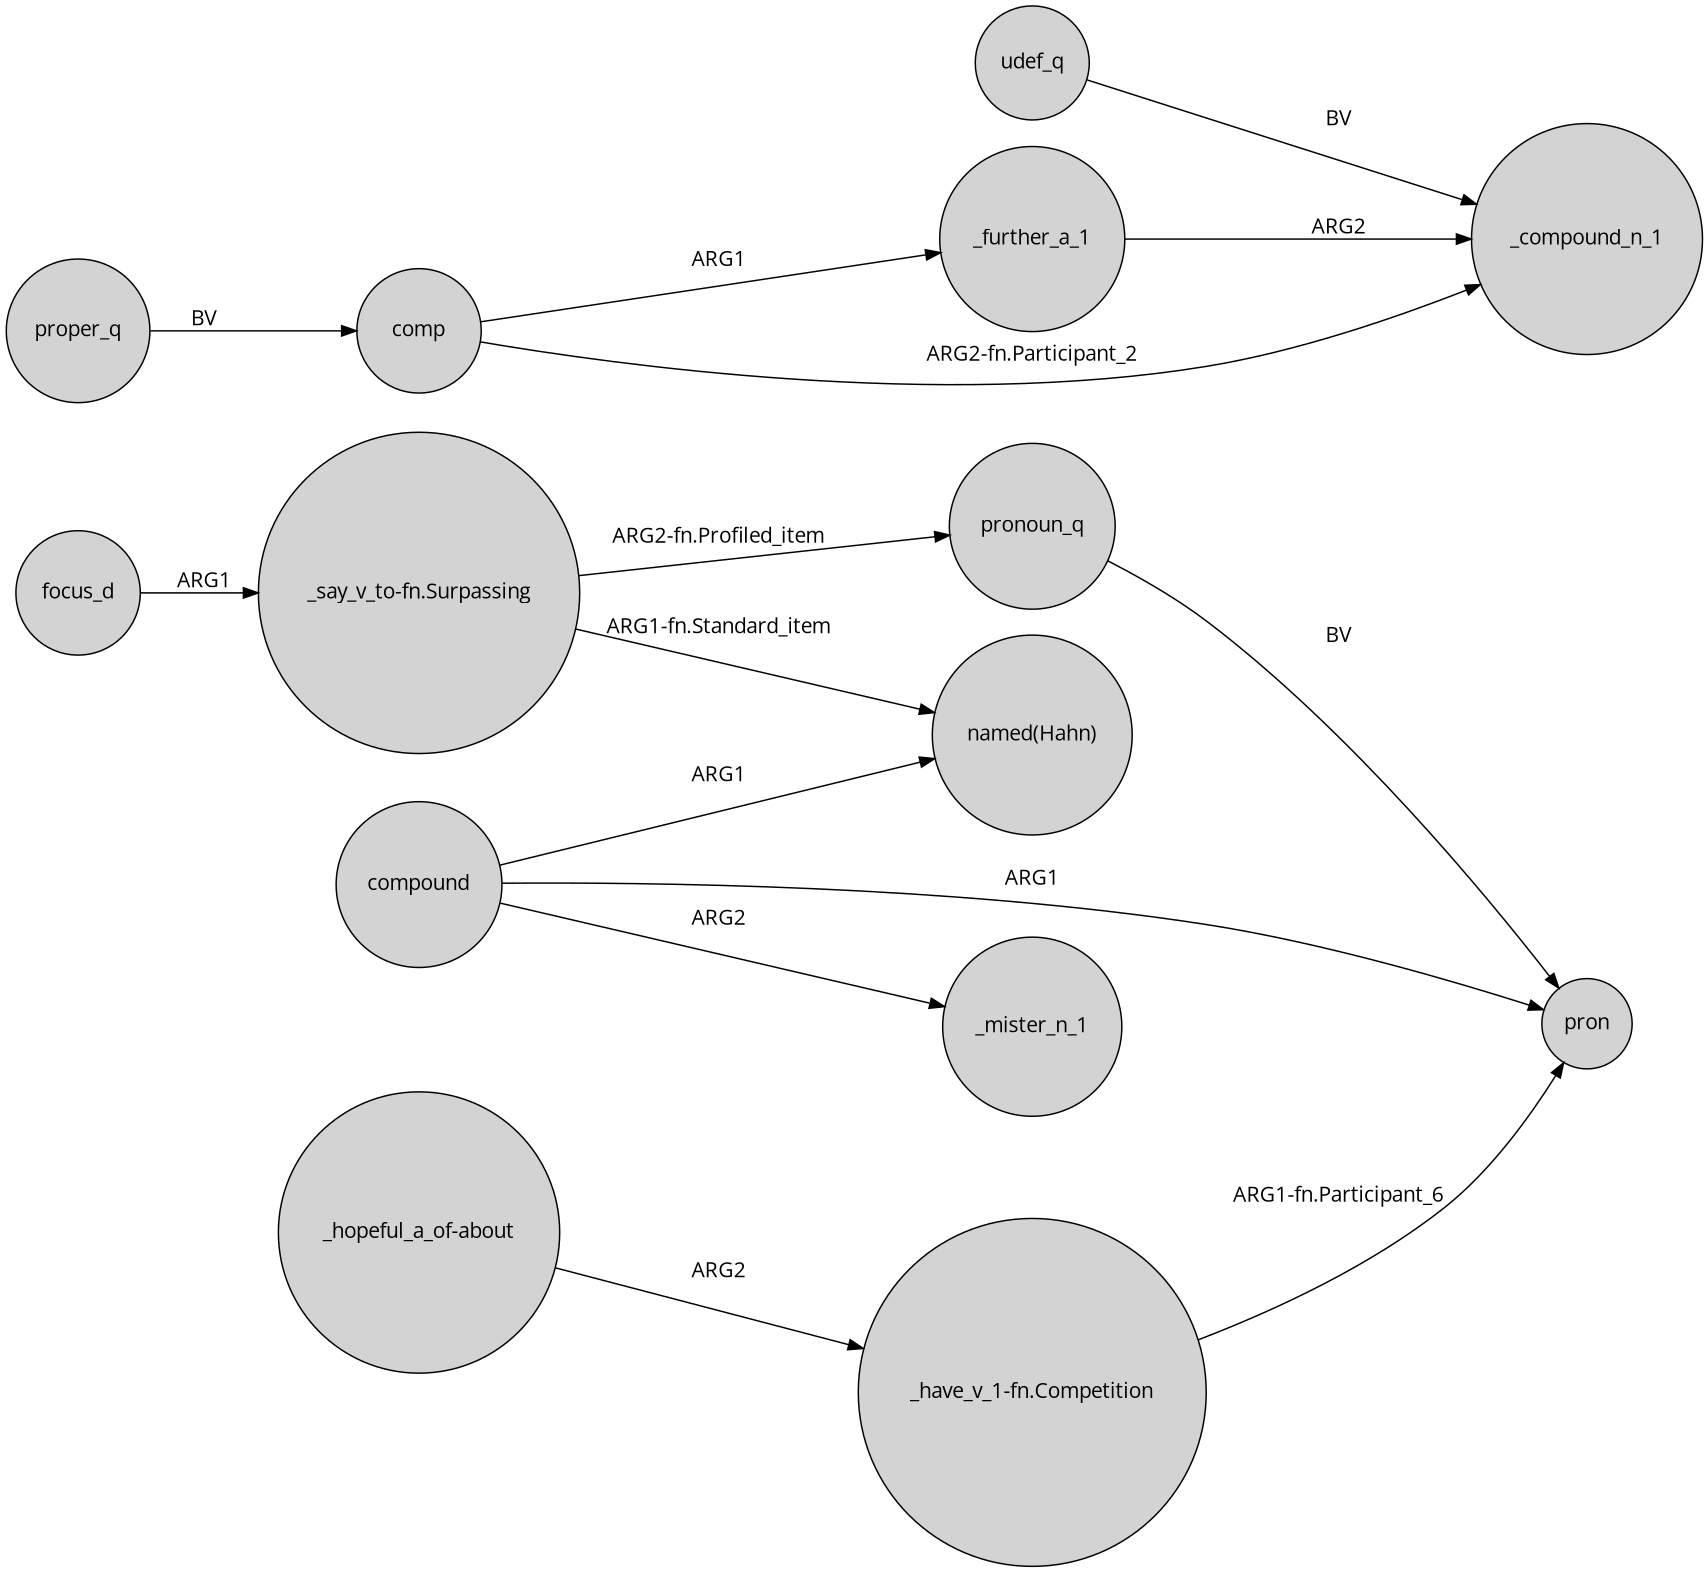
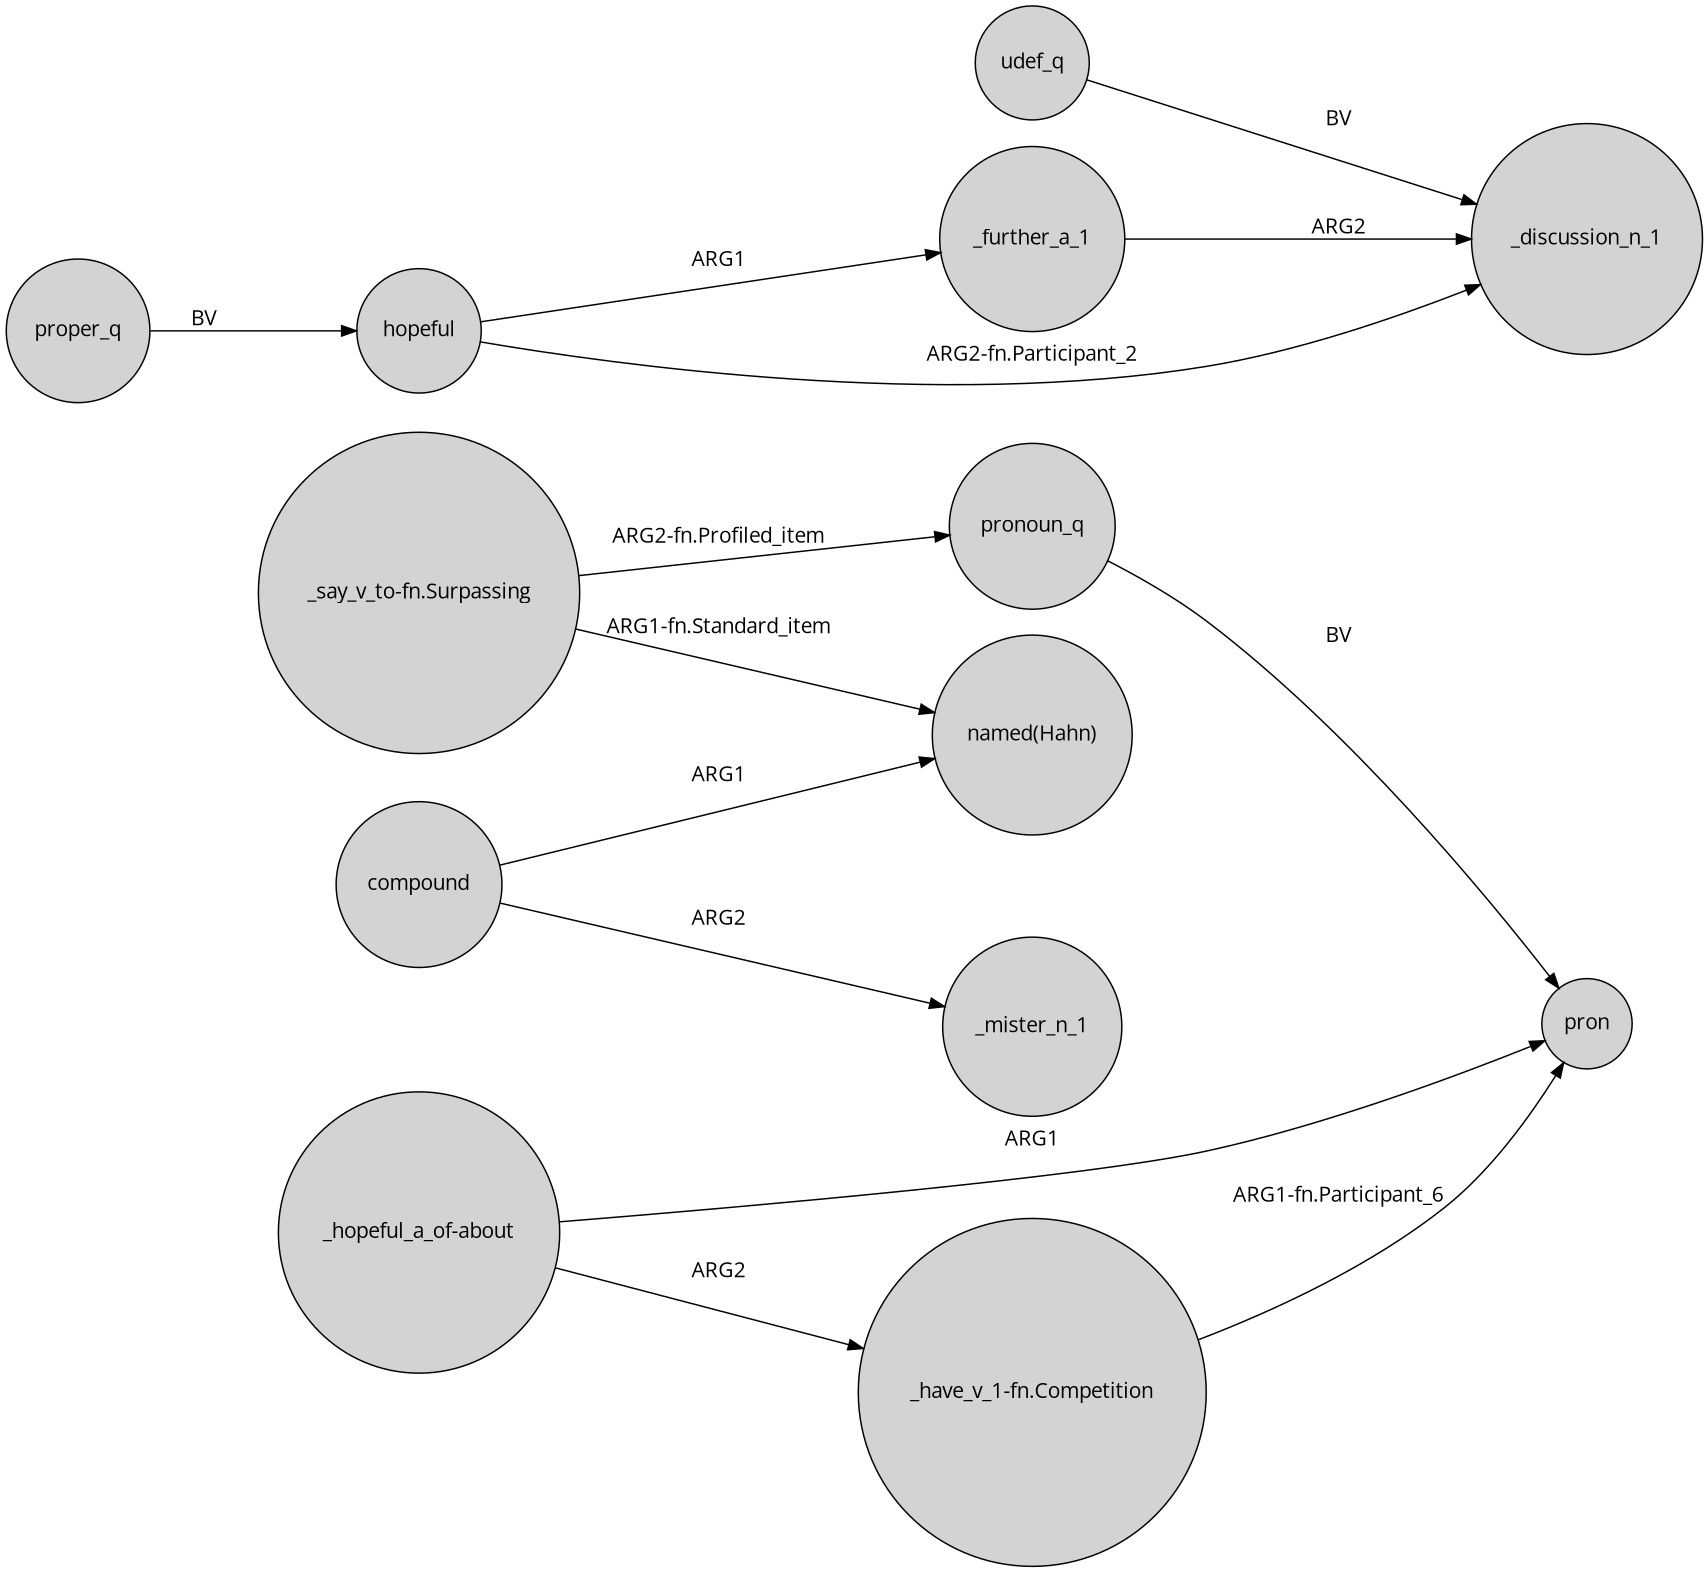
node "_compound_n_1": label "_compound_n_1" -> "_discussion_n_1"
node "comp": label "comp" -> "hopeful"
node "focus_d": removed
edge "compound" -> "pron": now "_hopeful_a_of-about" -> "pron"
